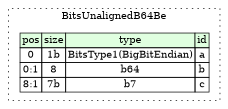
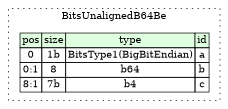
node "pos": text "b7" -> "b4"
